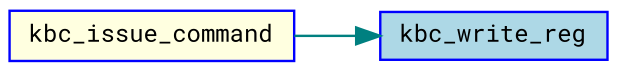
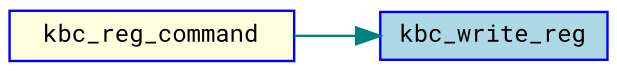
node "kbc_issue_command": label "kbc_issue_command" -> "kbc_reg_command"
